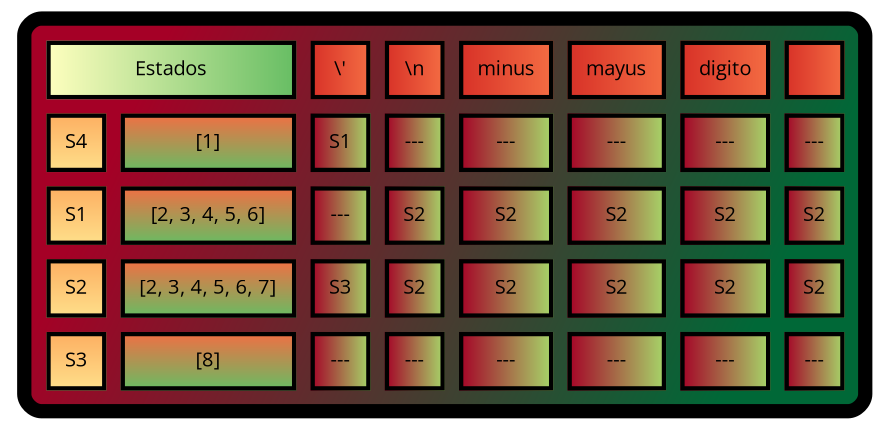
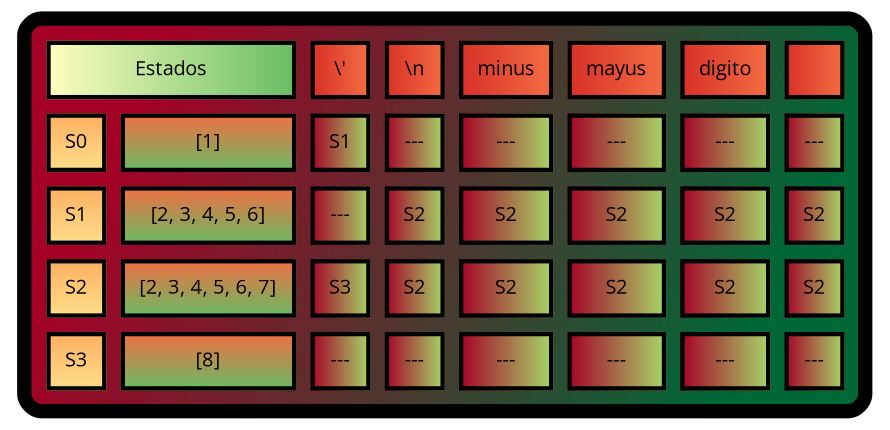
node "Estados": text "S4" -> "S0"
